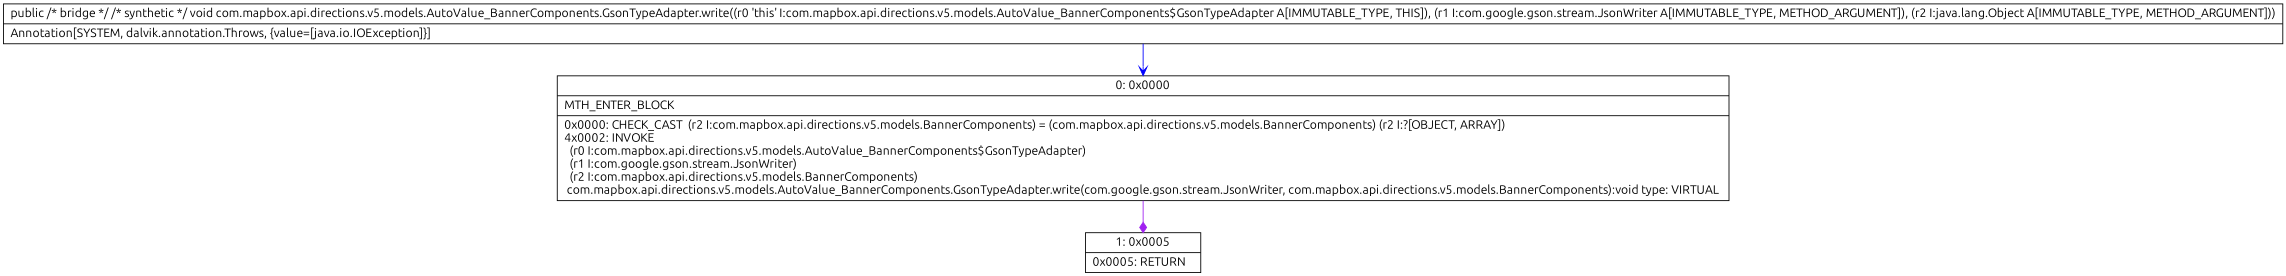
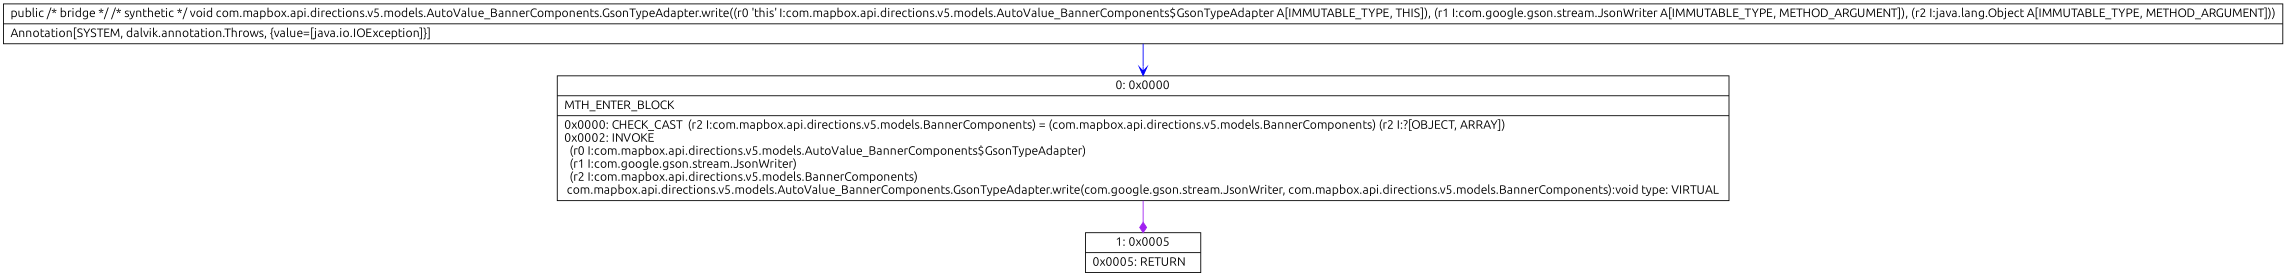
node "0: 0x0000": text "4x0002: INVOKE" -> "0x0002: INVOKE"
